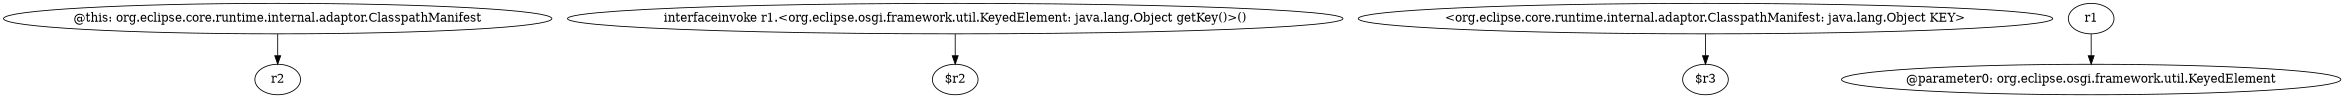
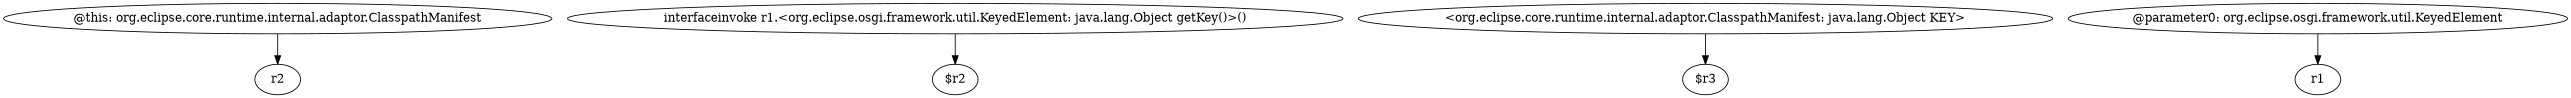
edge "r1" -> "@parameter0: org.eclipse.osgi.framework.util.KeyedElement": reversed
